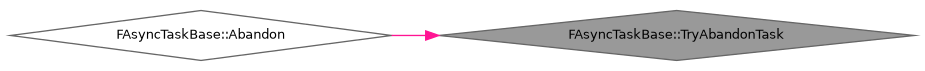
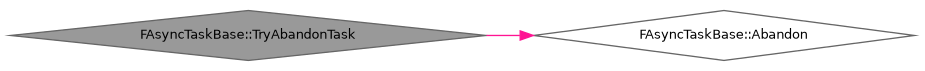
edge "FAsyncTaskBase::Abandon" -> "FAsyncTaskBase::TryAbandonTask": reversed
